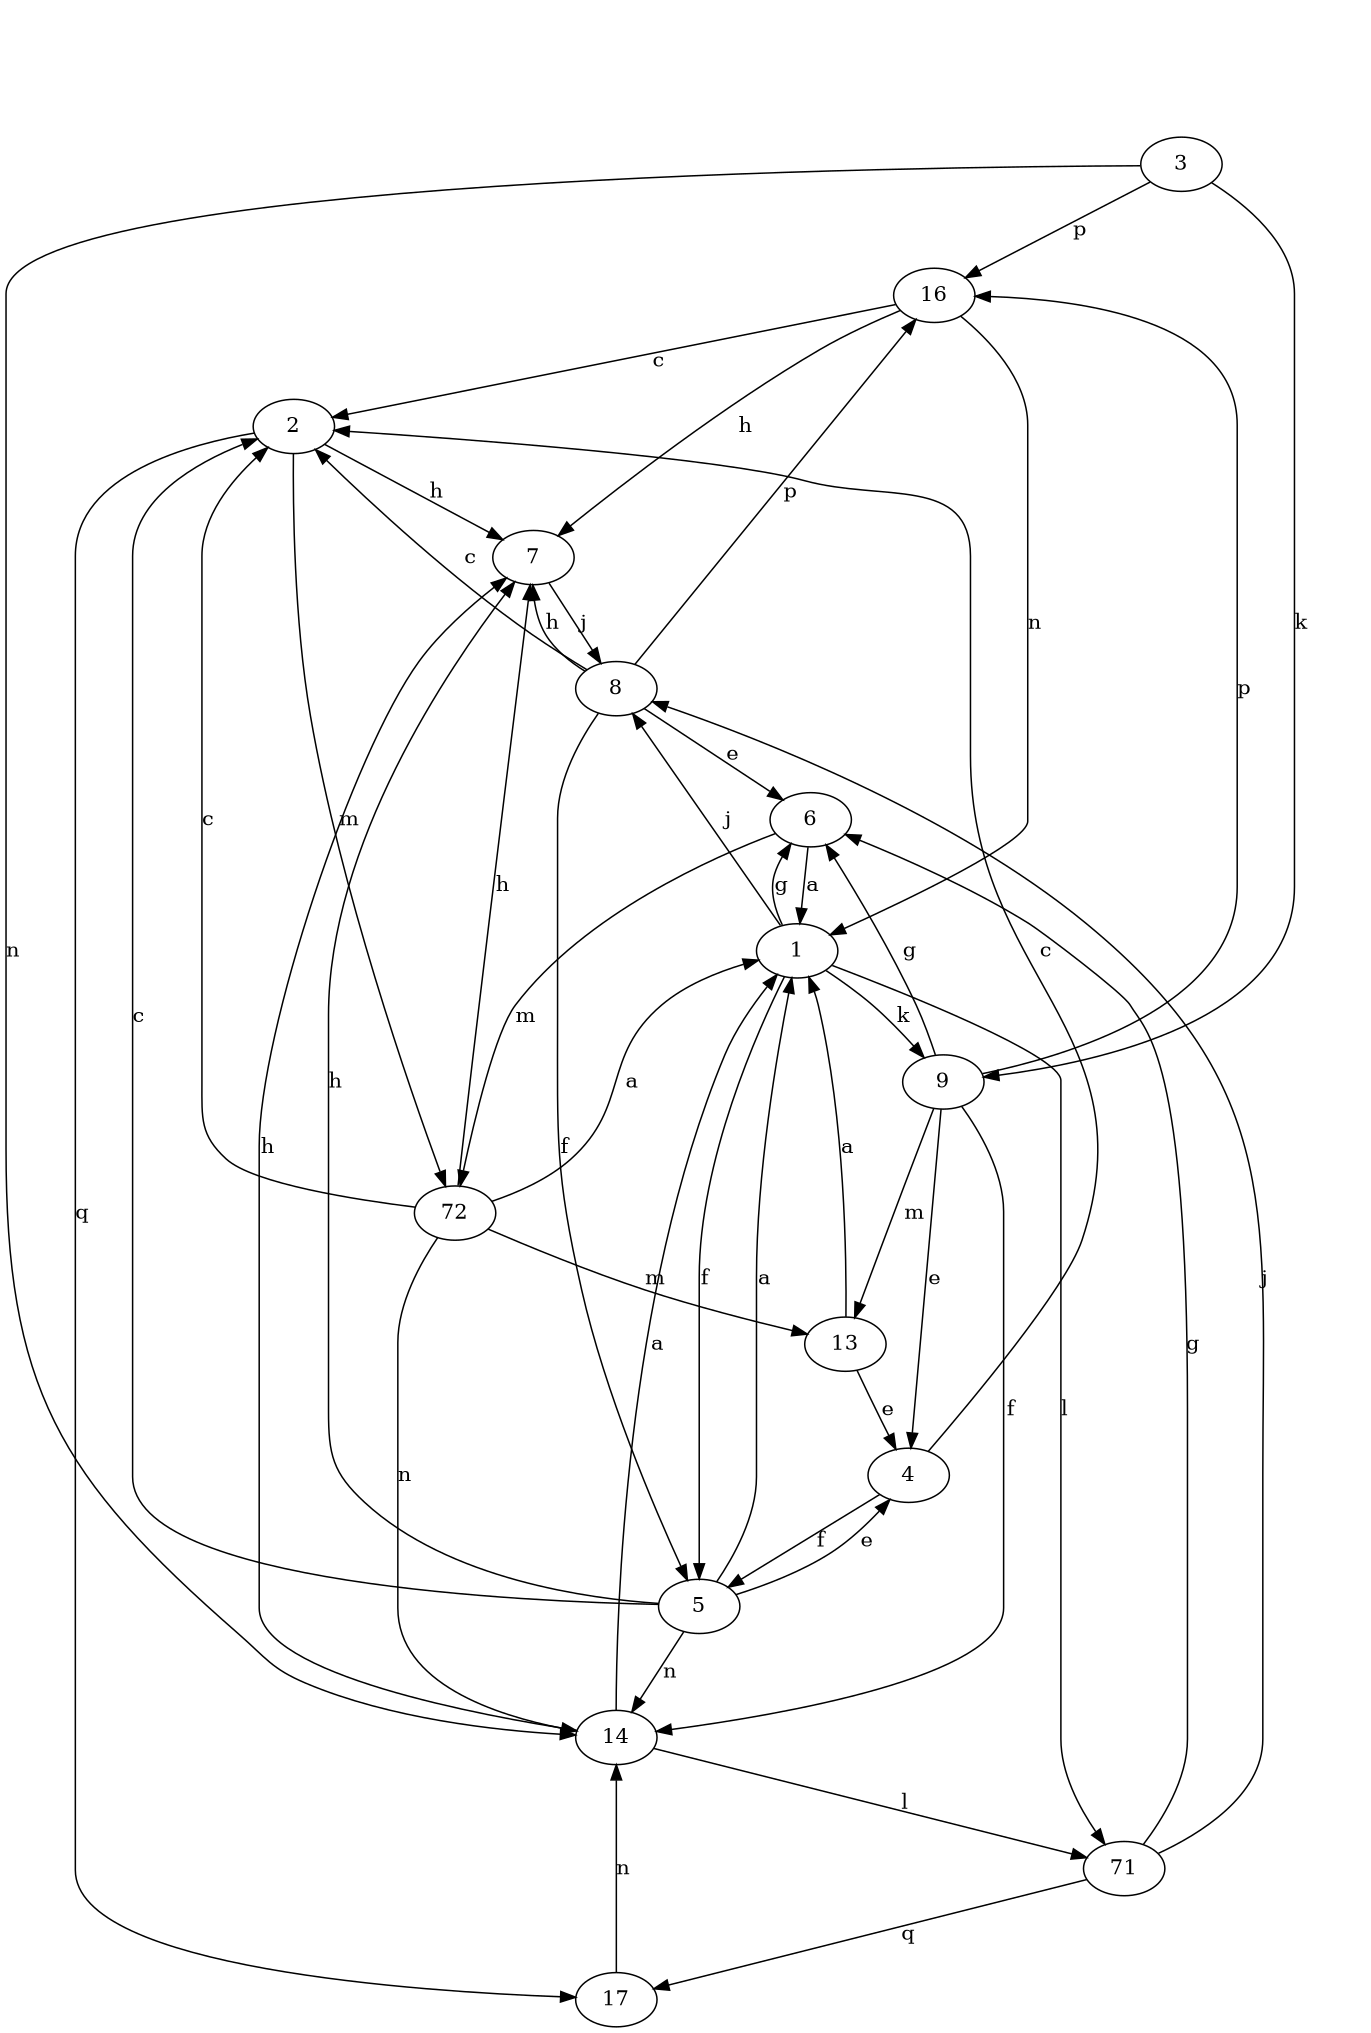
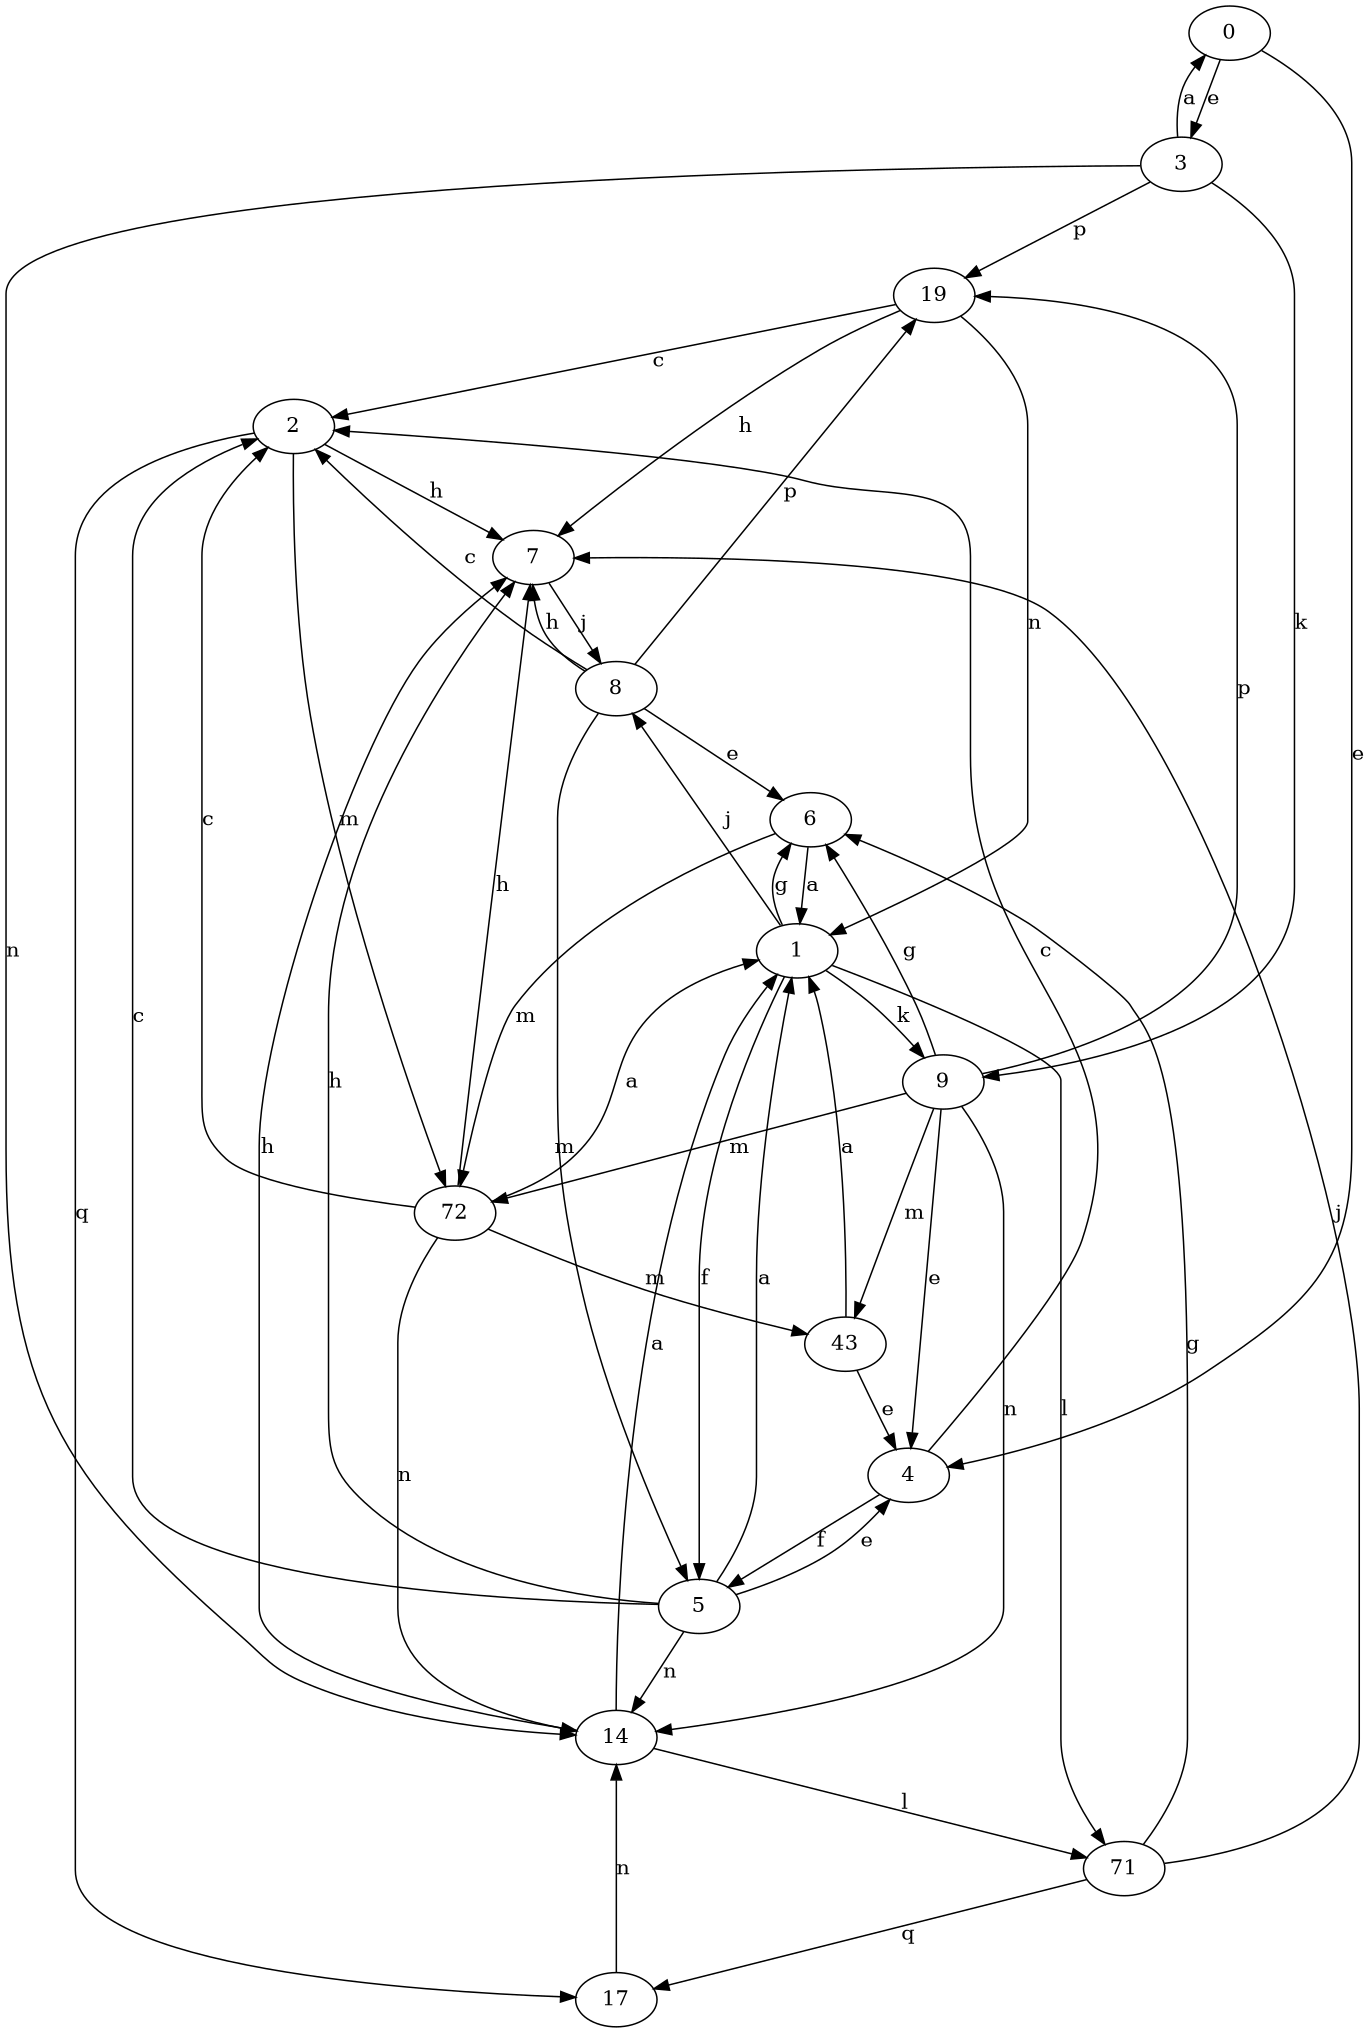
node "0": added
node "16": label "16" -> "19"
edge "9" -> "72": added, label "m"
edge "8" -> "5": label "f" -> "m"
edge "71" -> "8": now "71" -> "7"
node "13": label "13" -> "43"
edge "9" -> "14": label "f" -> "n"
